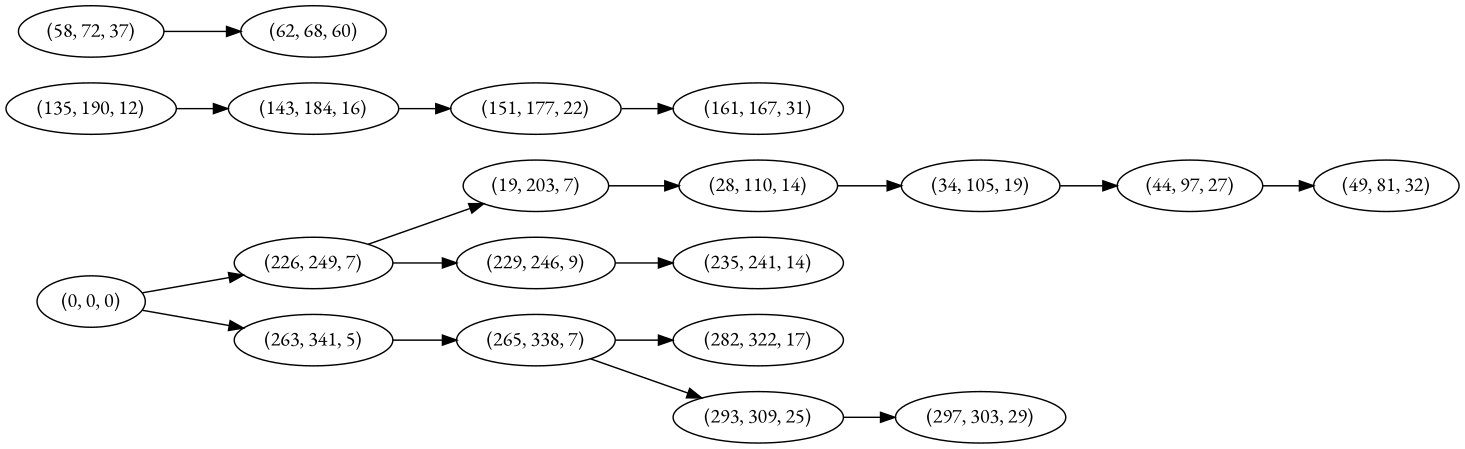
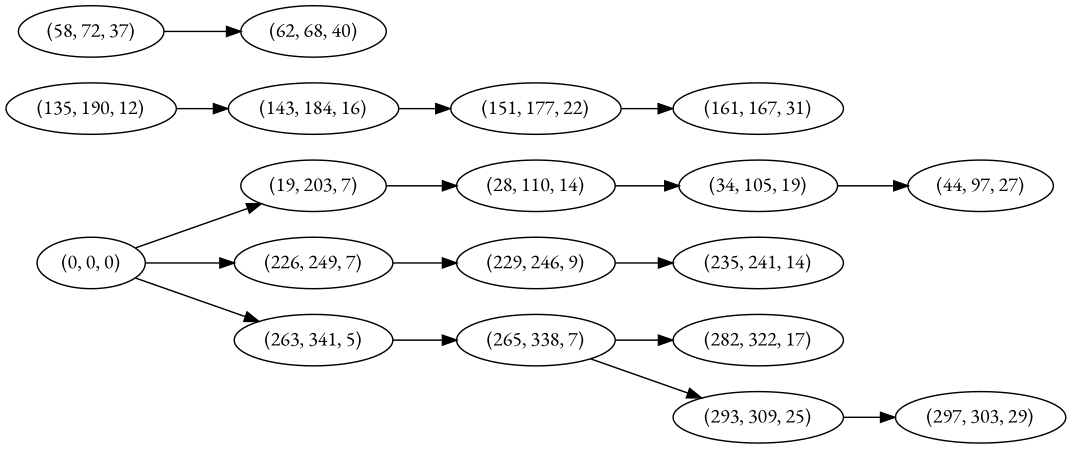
node "(62, 68, 60)": label "(62, 68, 60)" -> "(62, 68, 40)"
node "(49, 81, 32)": removed
edge "(226, 249, 7)" -> "(19, 203, 7)": now "(0, 0, 0)" -> "(19, 203, 7)"
